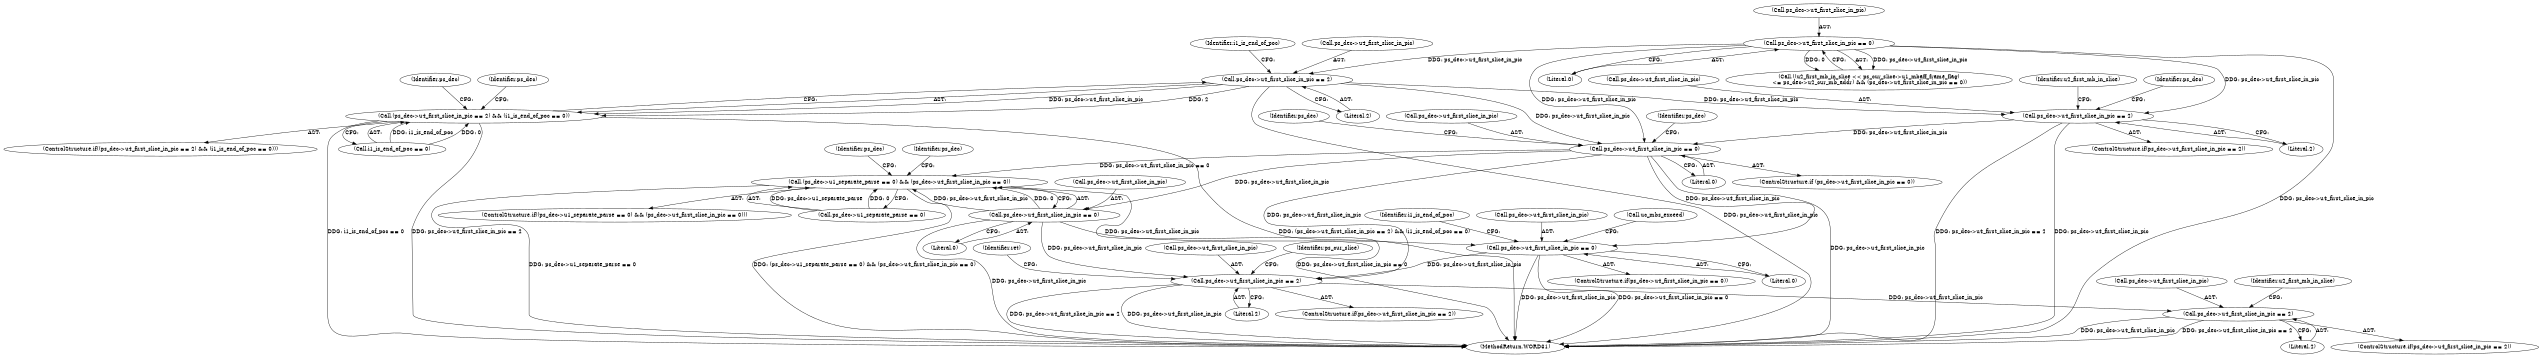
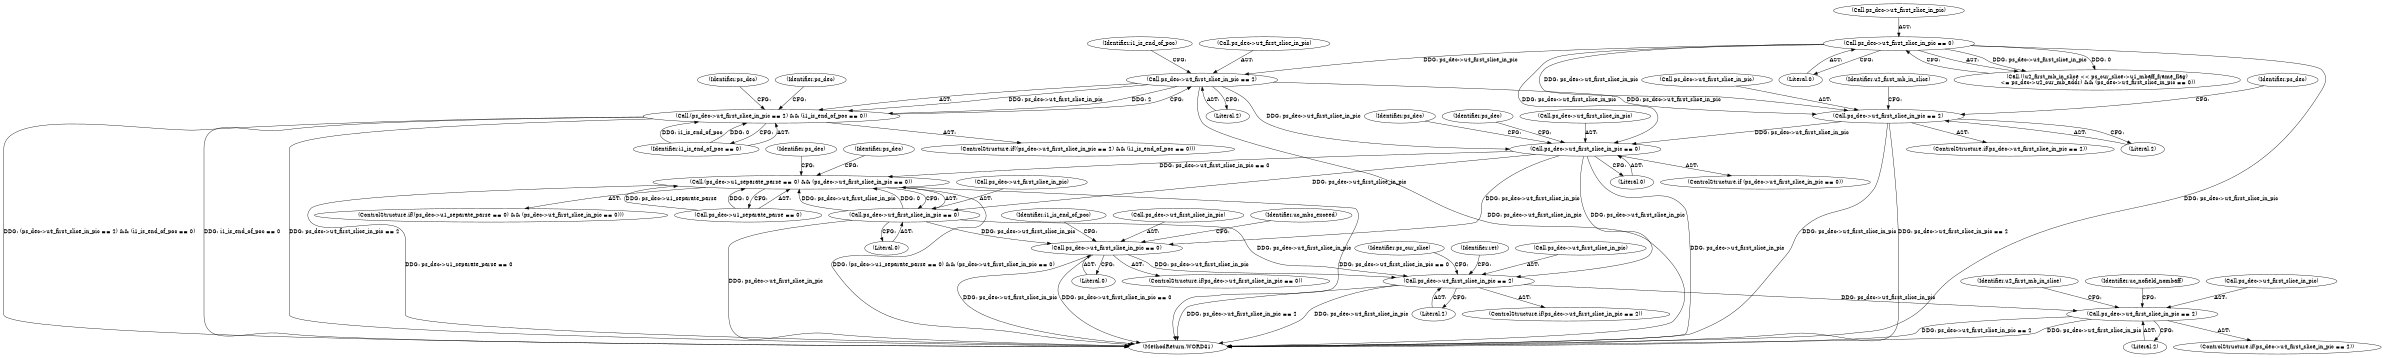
node "(Call,i1_is_end_of_poc == 0)": label "(Call,i1_is_end_of_poc == 0)" -> "(Identifier,i1_is_end_of_poc == 0)"
node "(Call,uc_mbs_exceed)": label "(Call,uc_mbs_exceed)" -> "(Identifier,uc_mbs_exceed)"
node "(Identifier,uc_nofield_nombaff)": added
